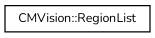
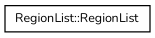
node "CMVision::RegionList": label "CMVision::RegionList" -> "RegionList::RegionList"
